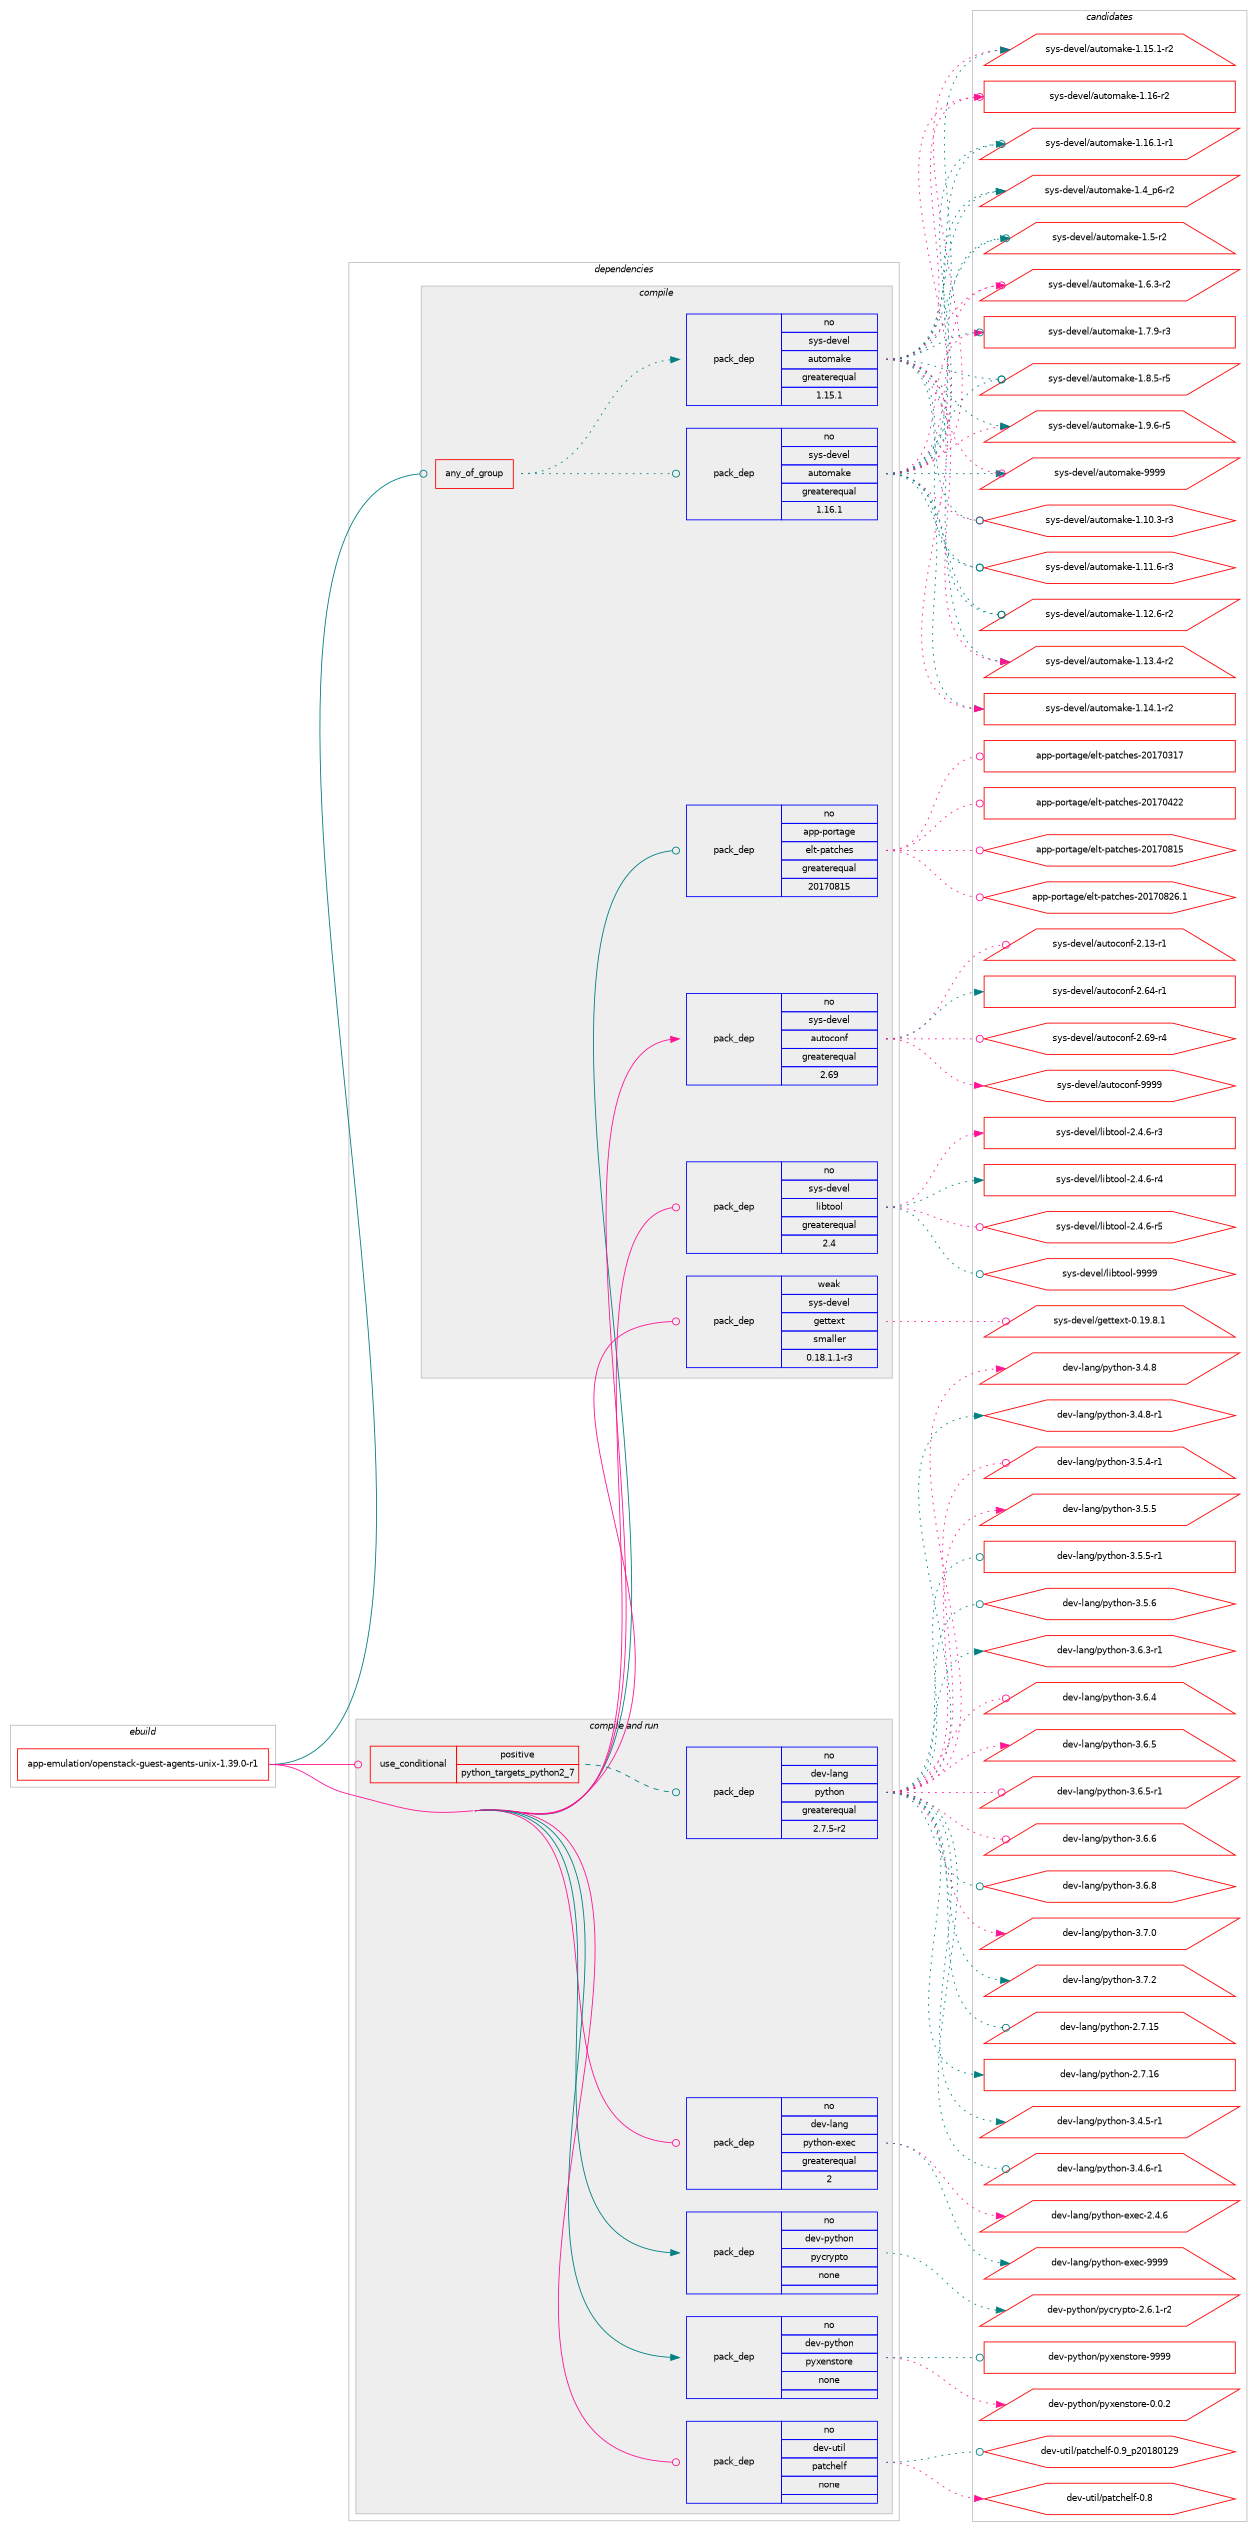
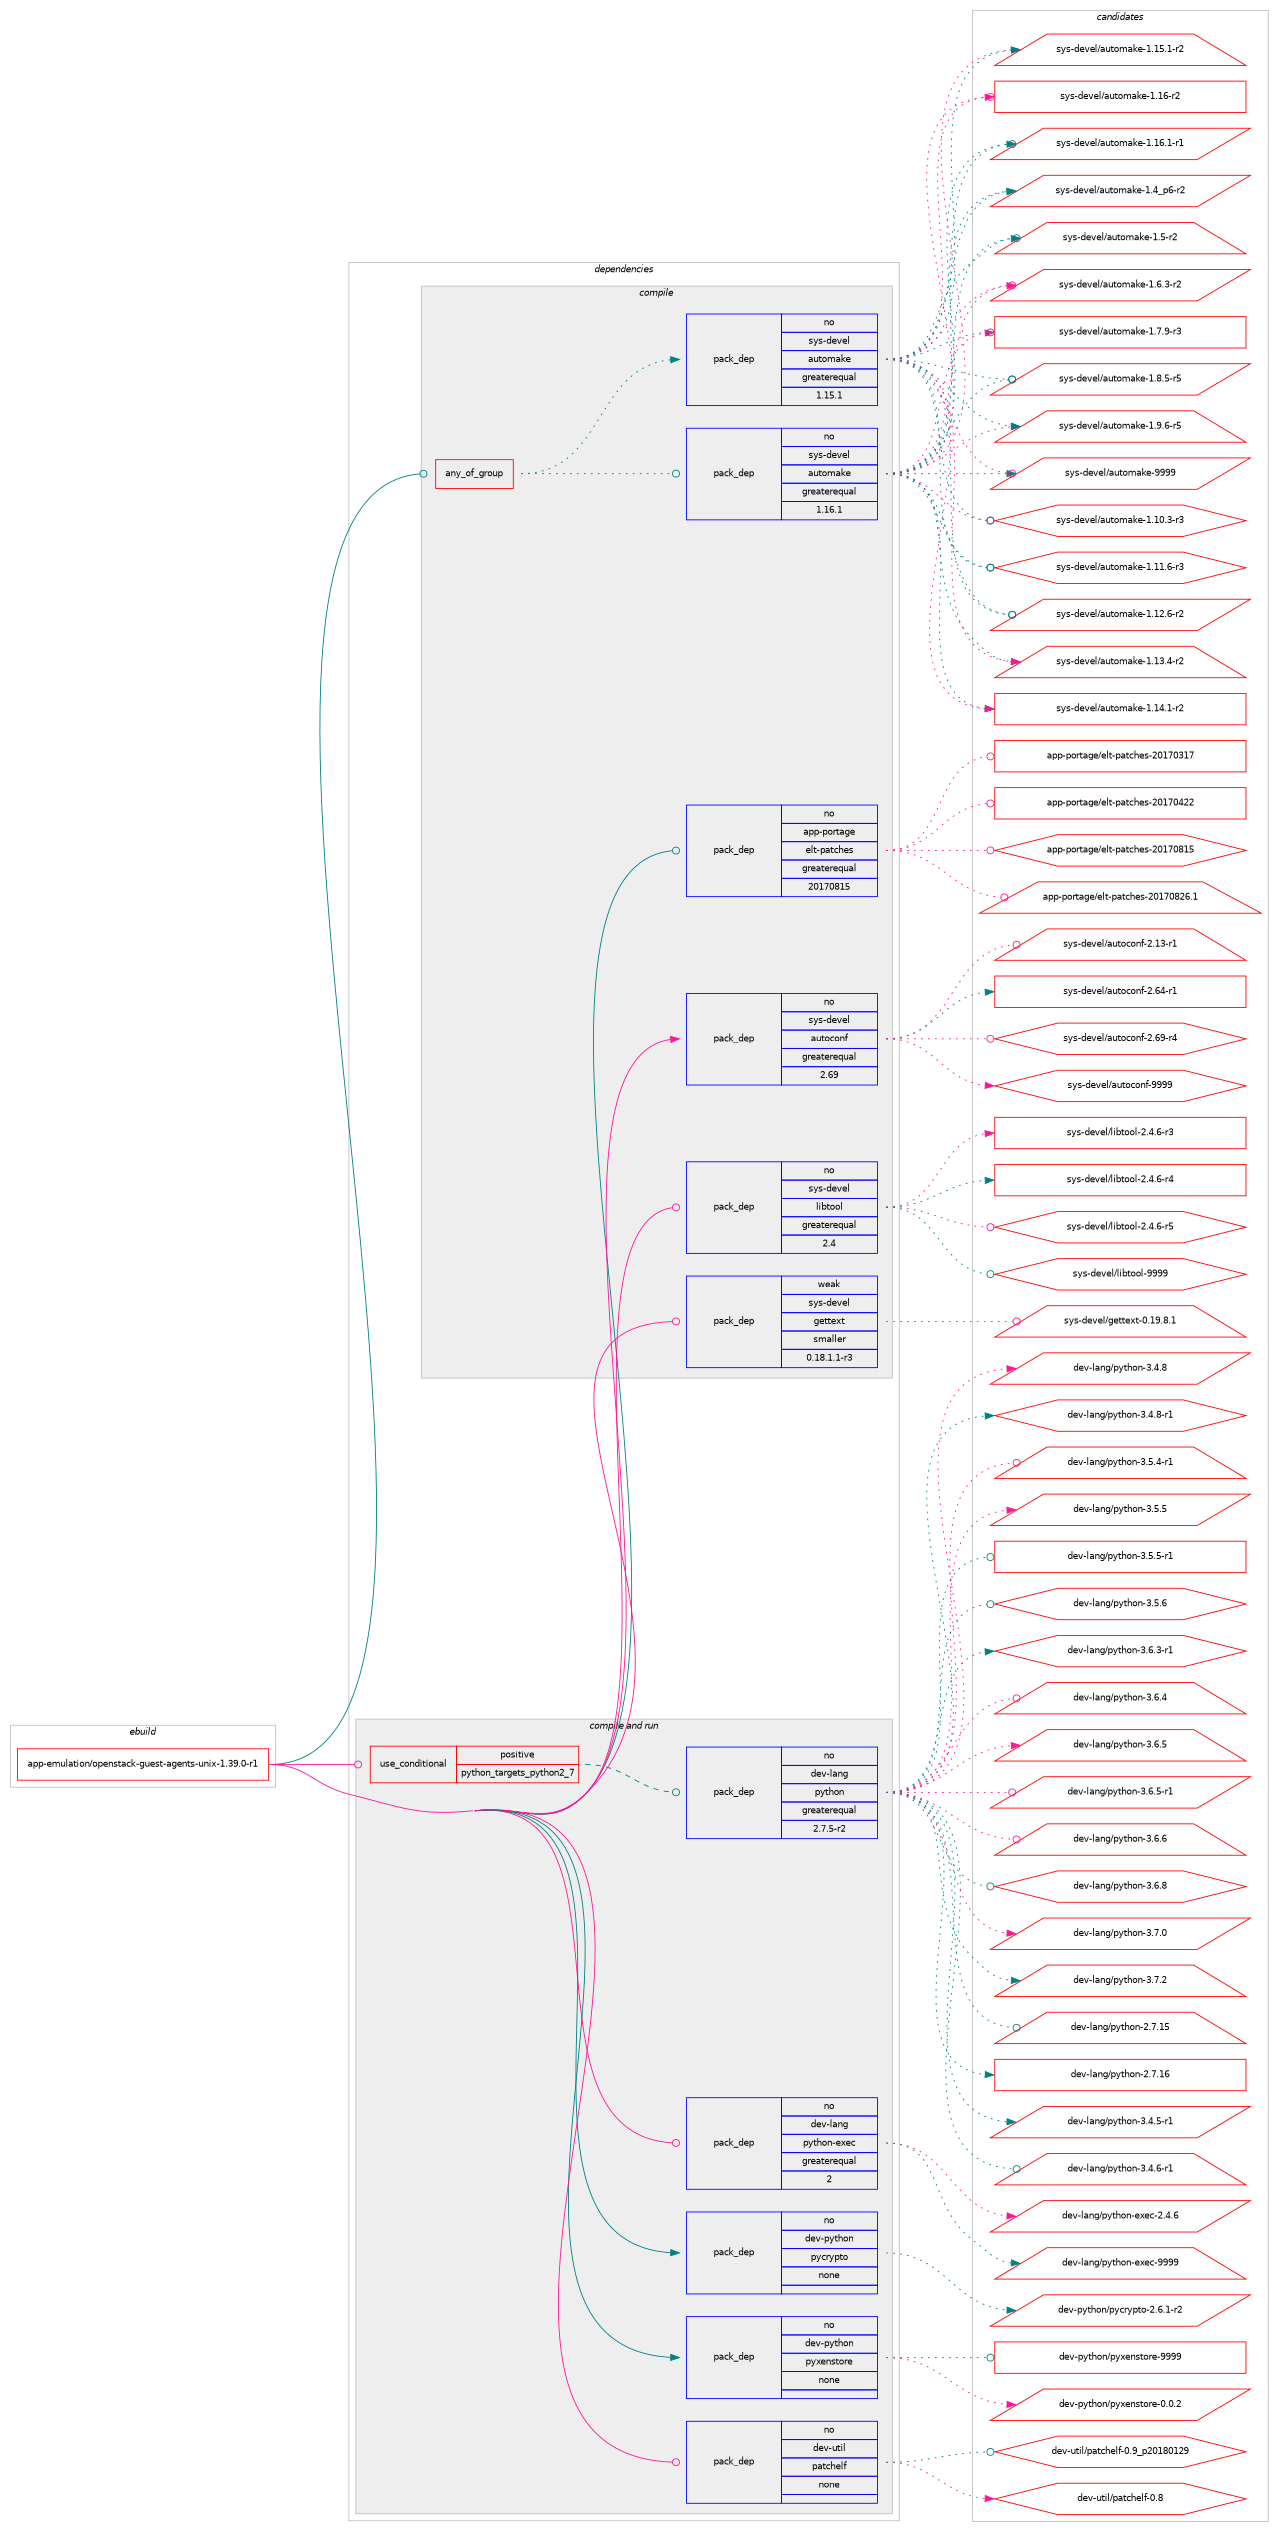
node "app-portage/elt-patches-20170826.1": shape hexagon -> trapezium
